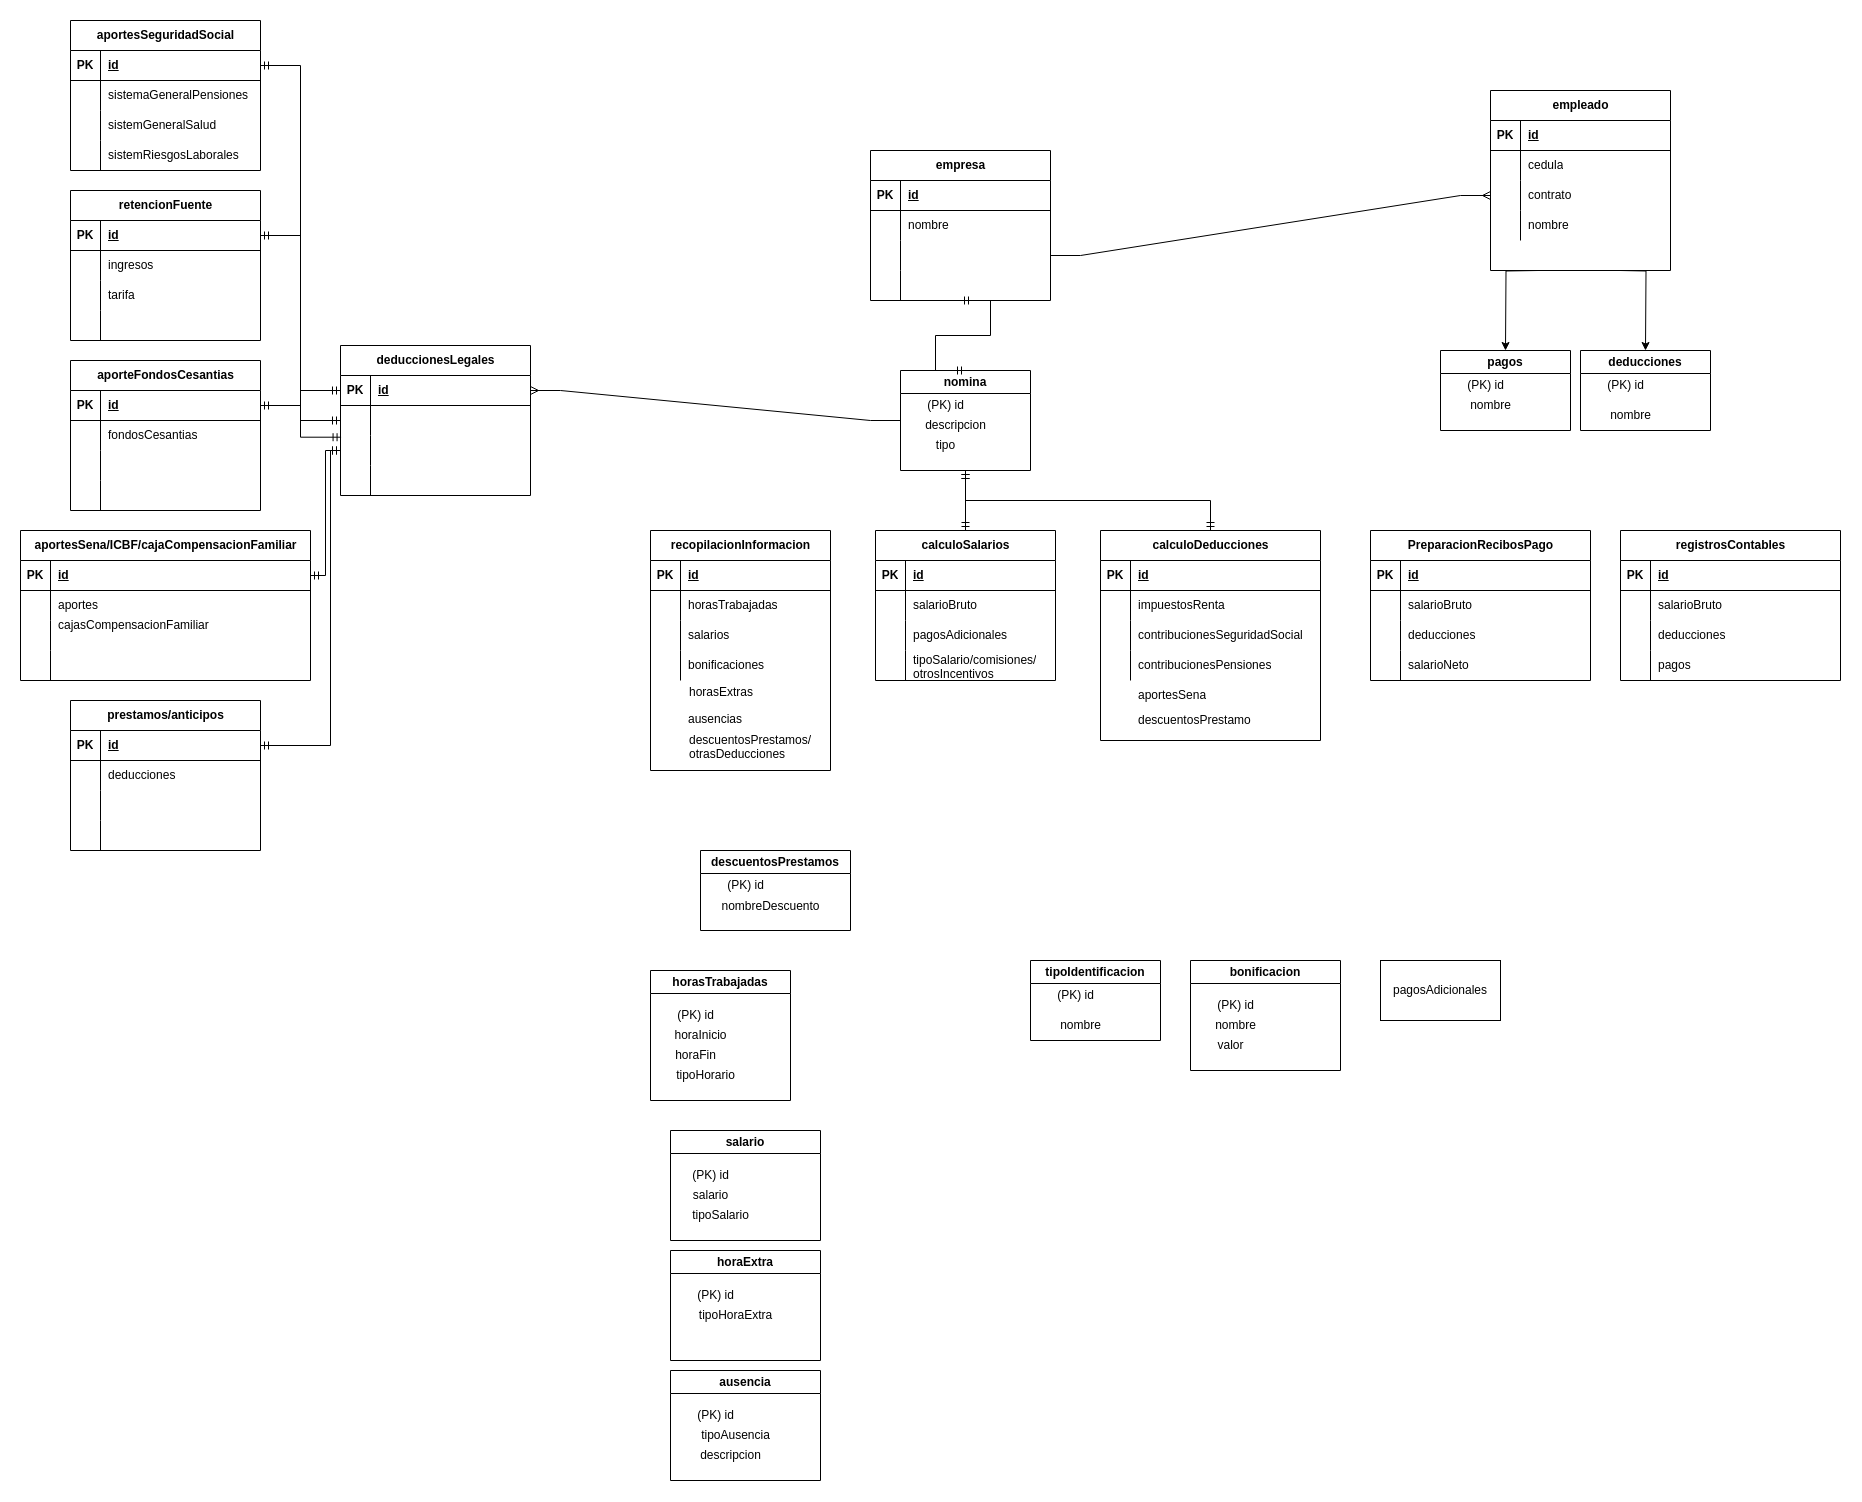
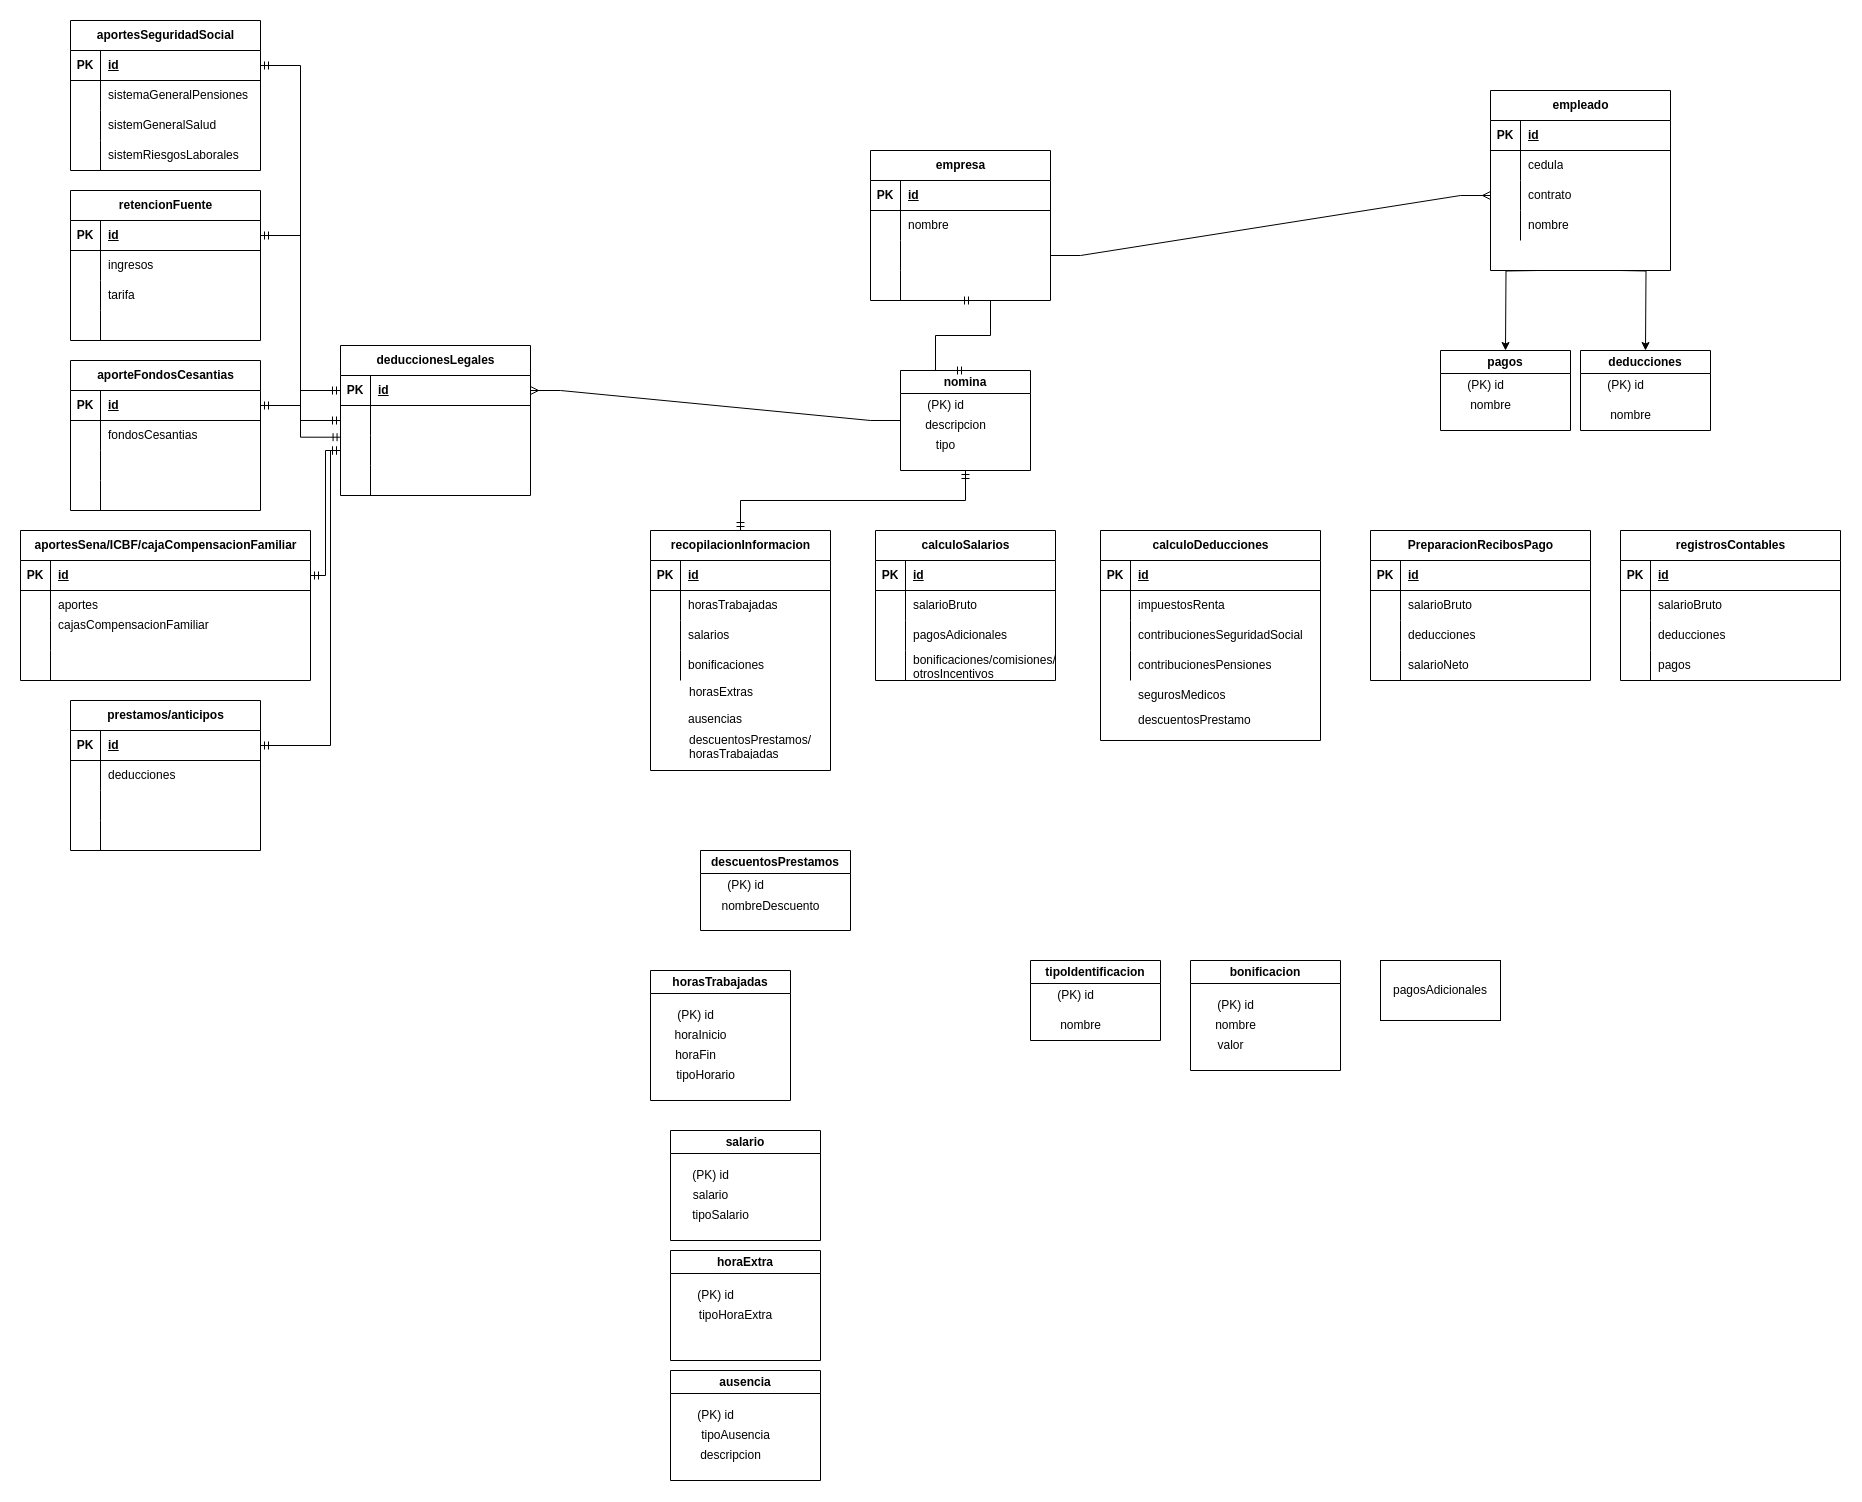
edge "nomina" -- "recopilacionInformacion": added
edge "nomina" -- "calculoDeducciones": removed
edge "nomina" -- "calculoSalarios": removed
node "tipoSalario/comisiones/ otrosIncentivos": label "tipoSalario/comisiones/ otrosIncentivos" -> "bonificaciones/comisiones/ otrosIncentivos"
node "aportesSena": label "aportesSena" -> "segurosMedicos"
node "descuentosPrestamos/ otrasDeducciones": label "descuentosPrestamos/ otrasDeducciones" -> "descuentosPrestamos/ horasTrabajadas"
